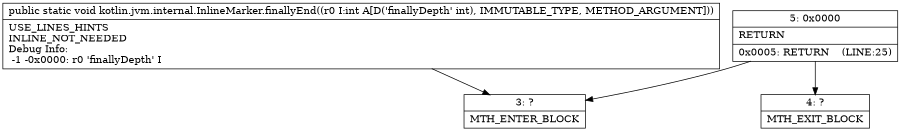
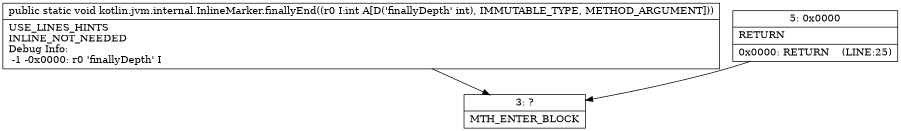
node "5: 0x0000": text "0x0005: RETURN    (LINE:25)" -> "0x0000: RETURN    (LINE:25)"
node "4: ?": removed
